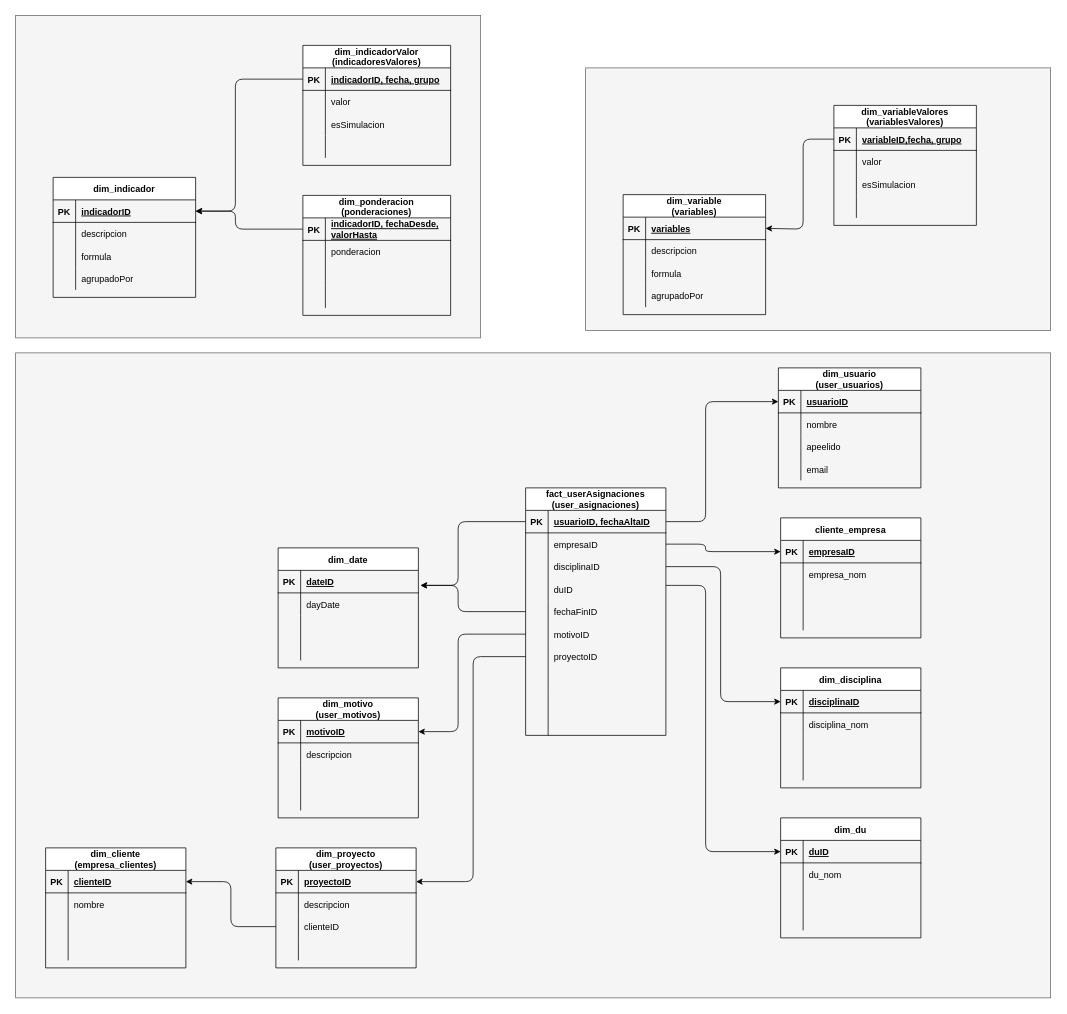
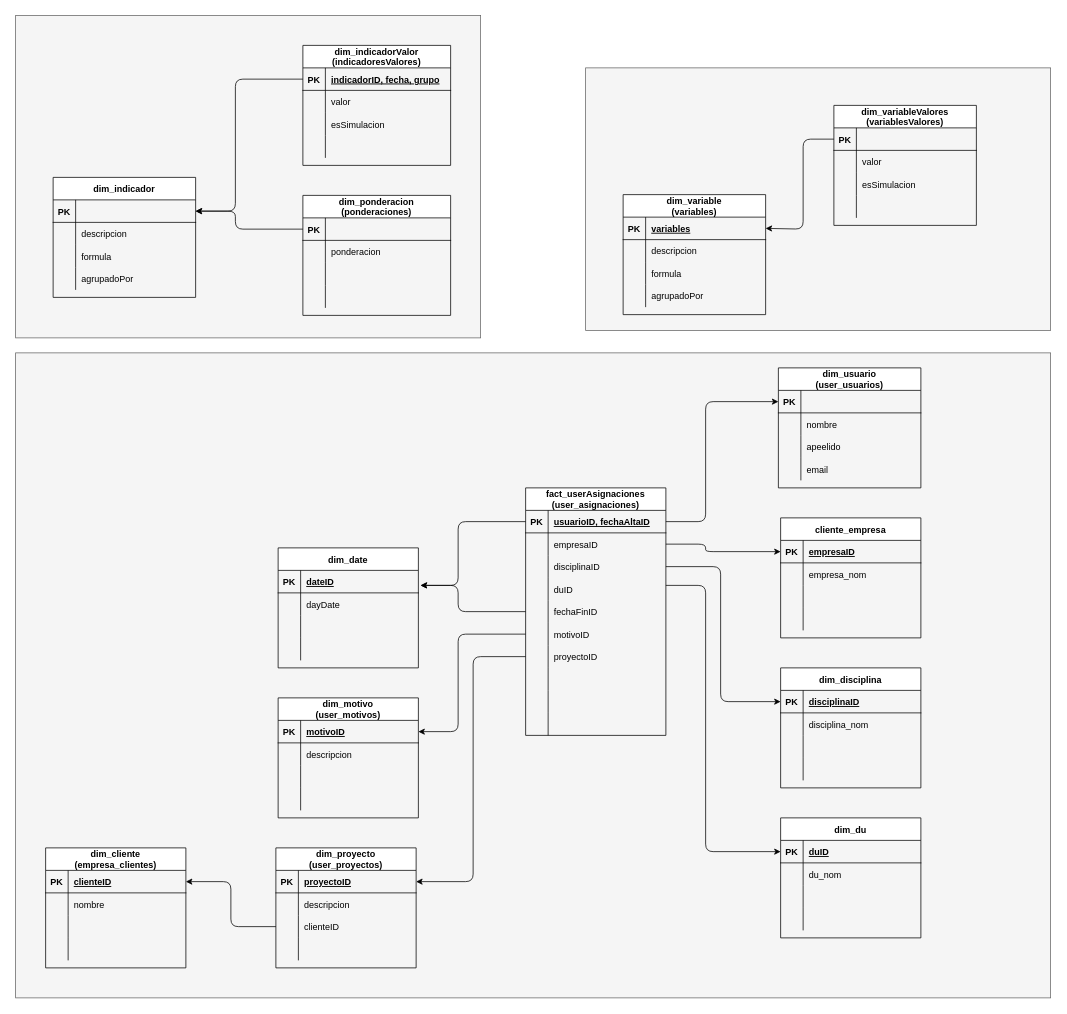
node "variableID,fecha, grupo": removed
node "indicadorID": removed
node "indicadorID, fechaDesde, valorHasta": removed
node "usuarioID": removed
